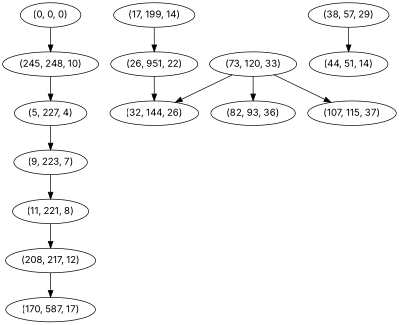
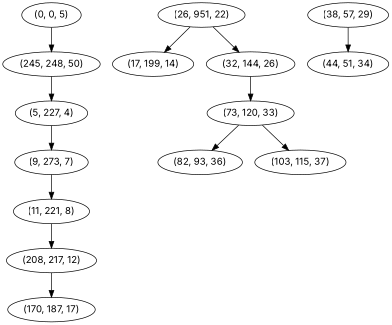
node "(0, 0, 0)": label "(0, 0, 0)" -> "(0, 0, 5)"
edge "(17, 199, 14)" -> "(26, 951, 22)": reversed
node "(245, 248, 10)": label "(245, 248, 10)" -> "(245, 248, 50)"
node "(44, 51, 14)": label "(44, 51, 14)" -> "(44, 51, 34)"
edge "(73, 120, 33)" -> "(32, 144, 26)": reversed
node "(107, 115, 37)": label "(107, 115, 37)" -> "(103, 115, 37)"
node "(9, 223, 7)": label "(9, 223, 7)" -> "(9, 273, 7)"
node "(170, 587, 17)": label "(170, 587, 17)" -> "(170, 187, 17)"
